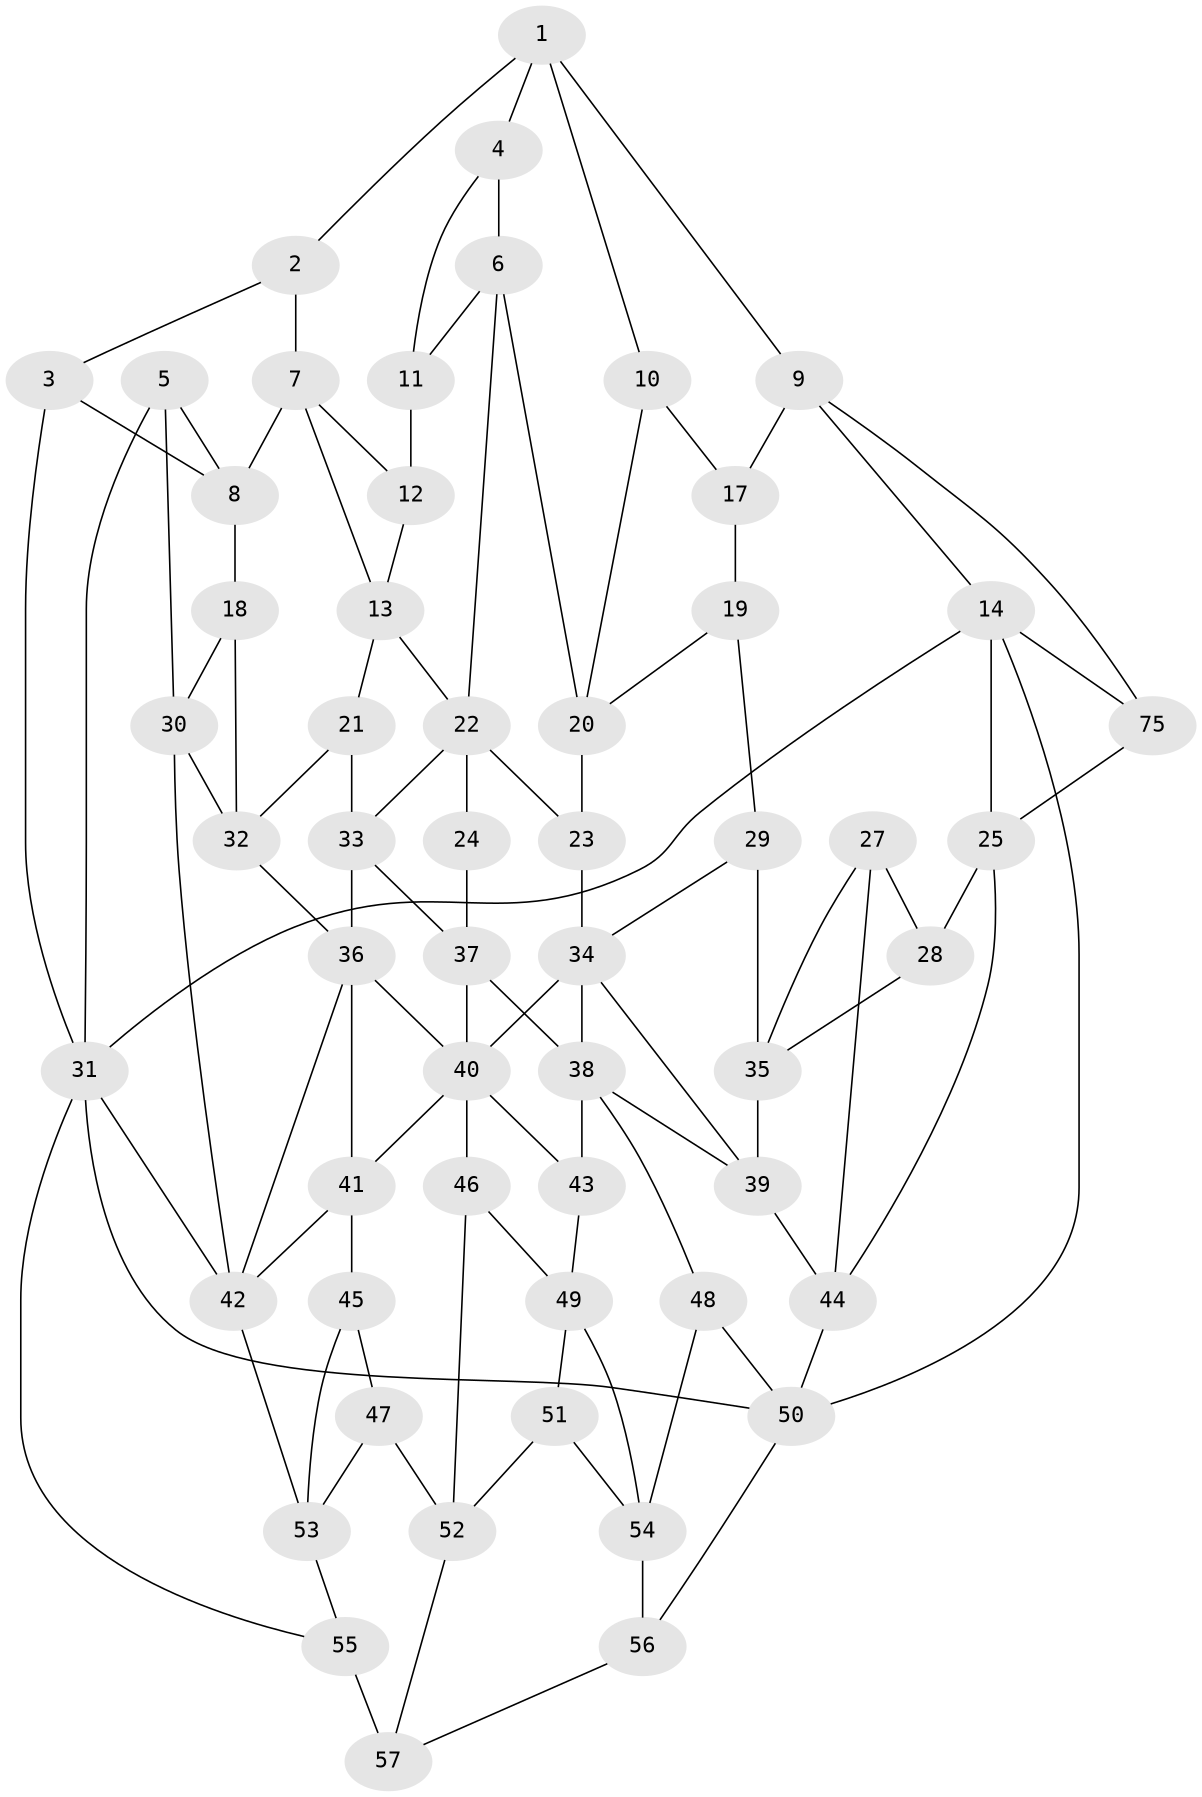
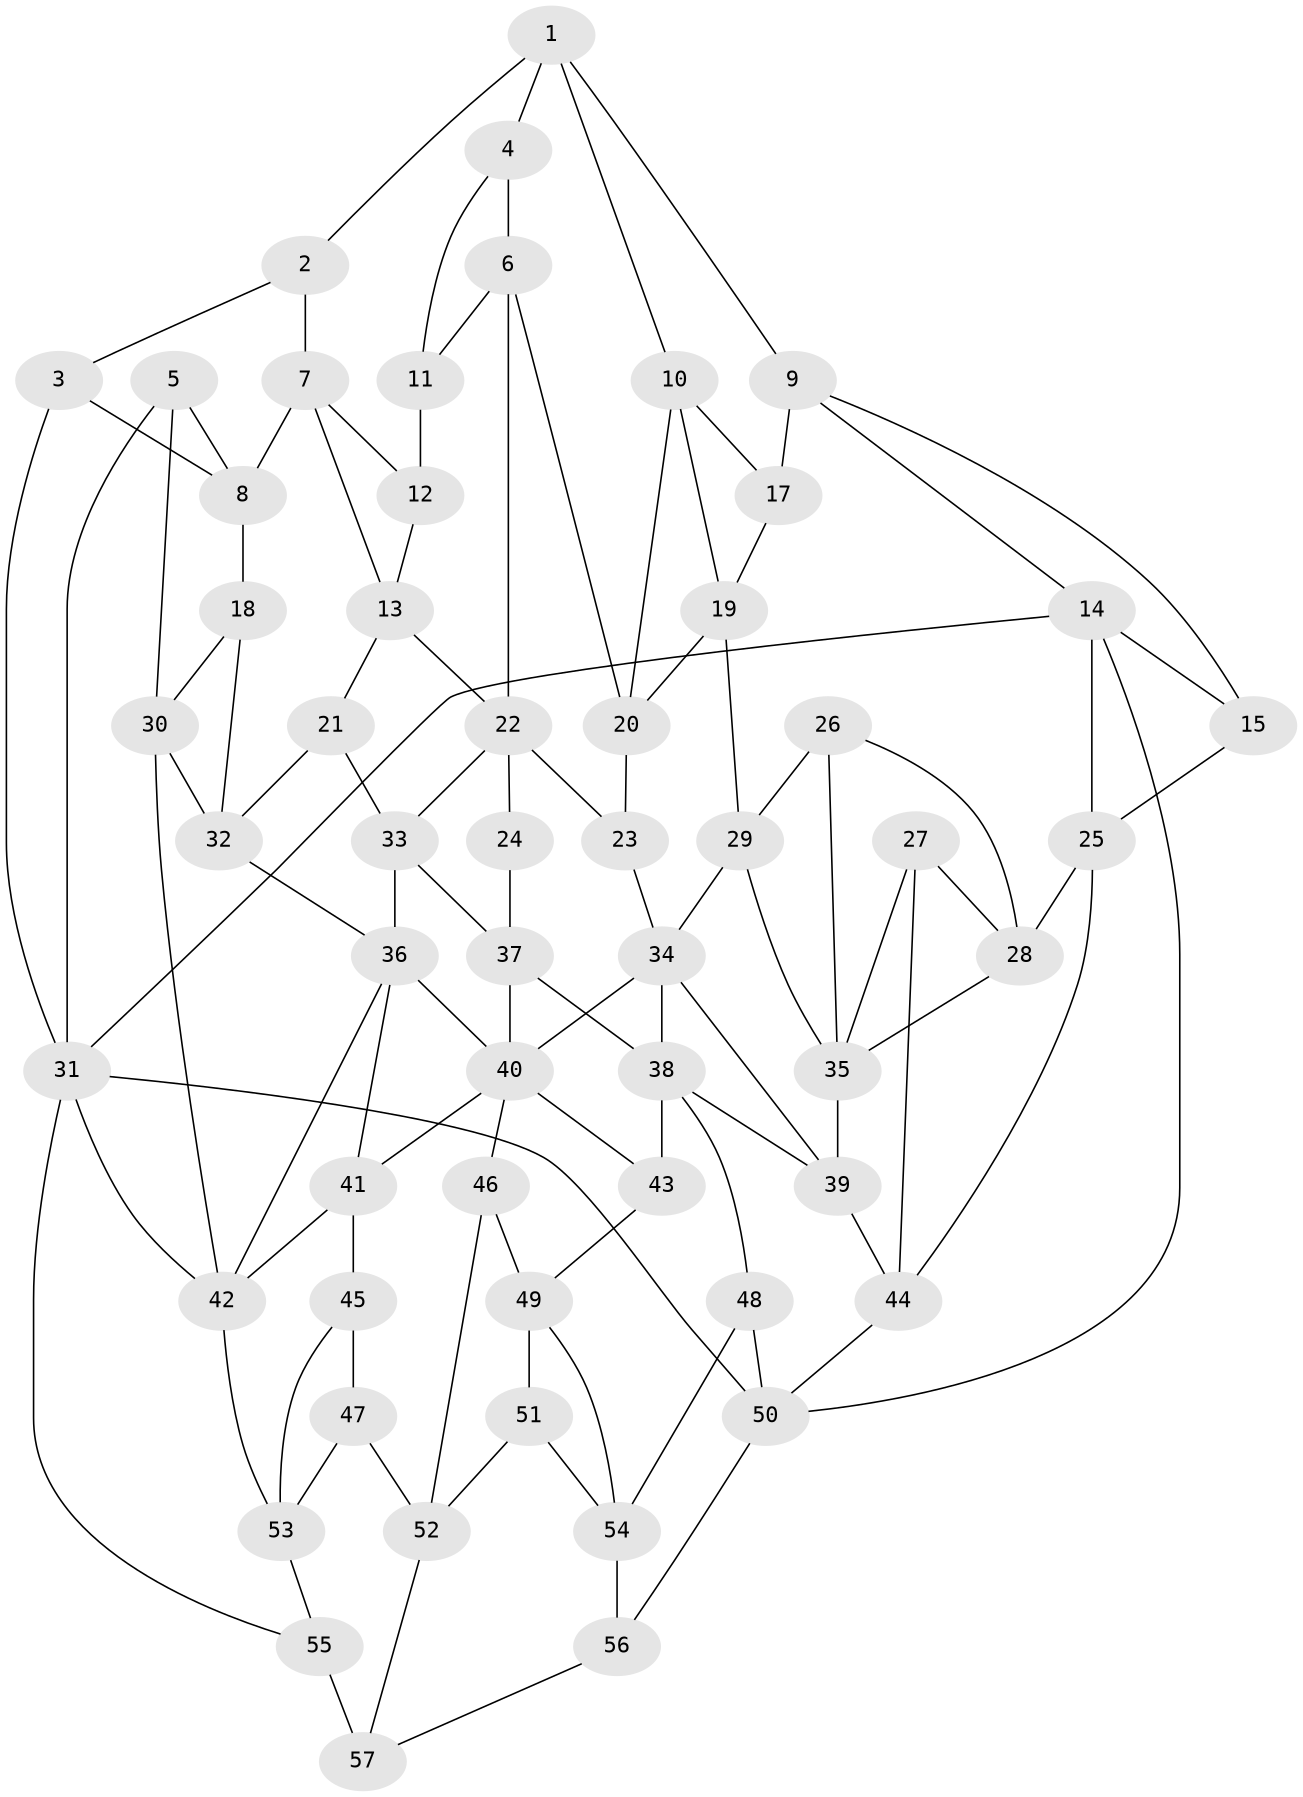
edge "10" -- "19": added
node "26": added
node "75": label "75" -> "15"
